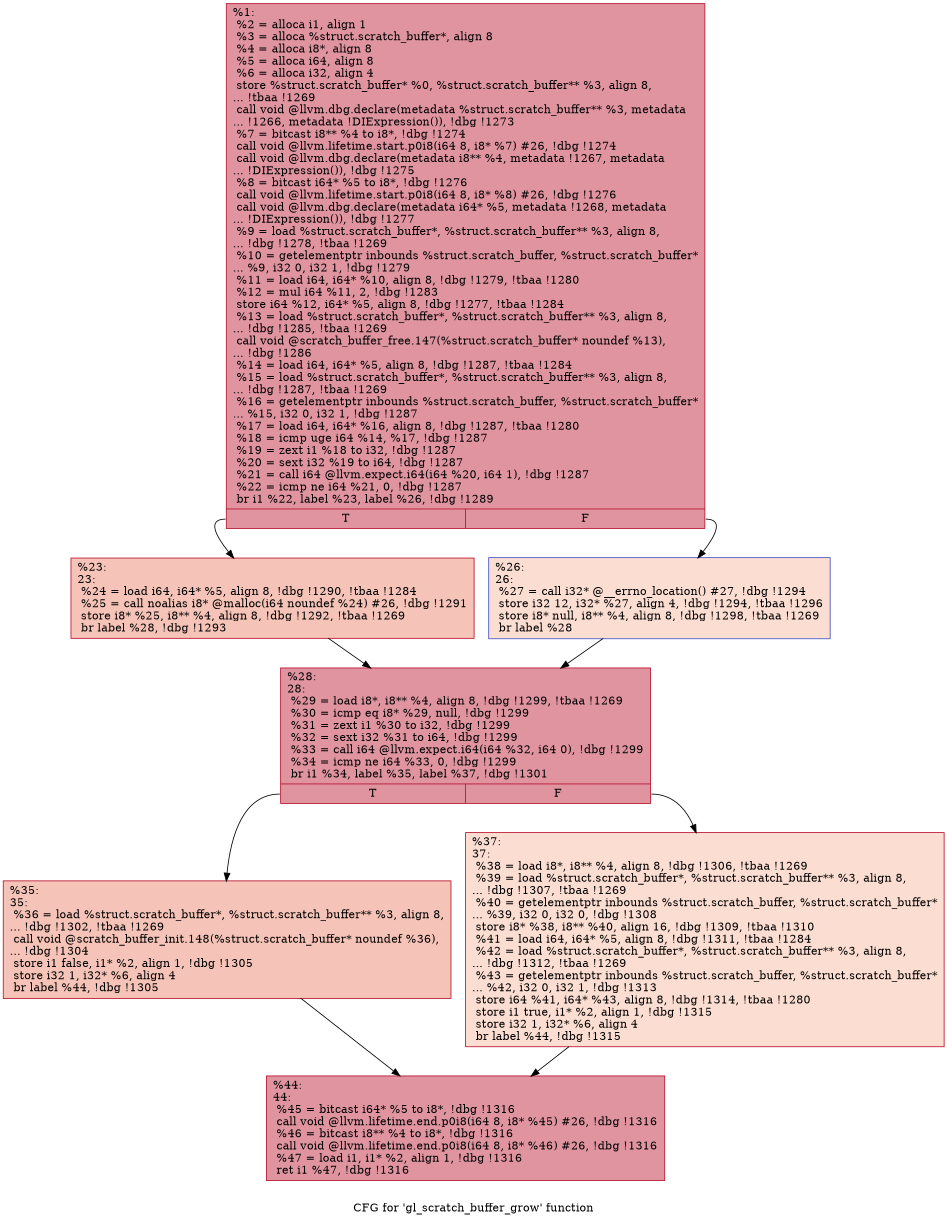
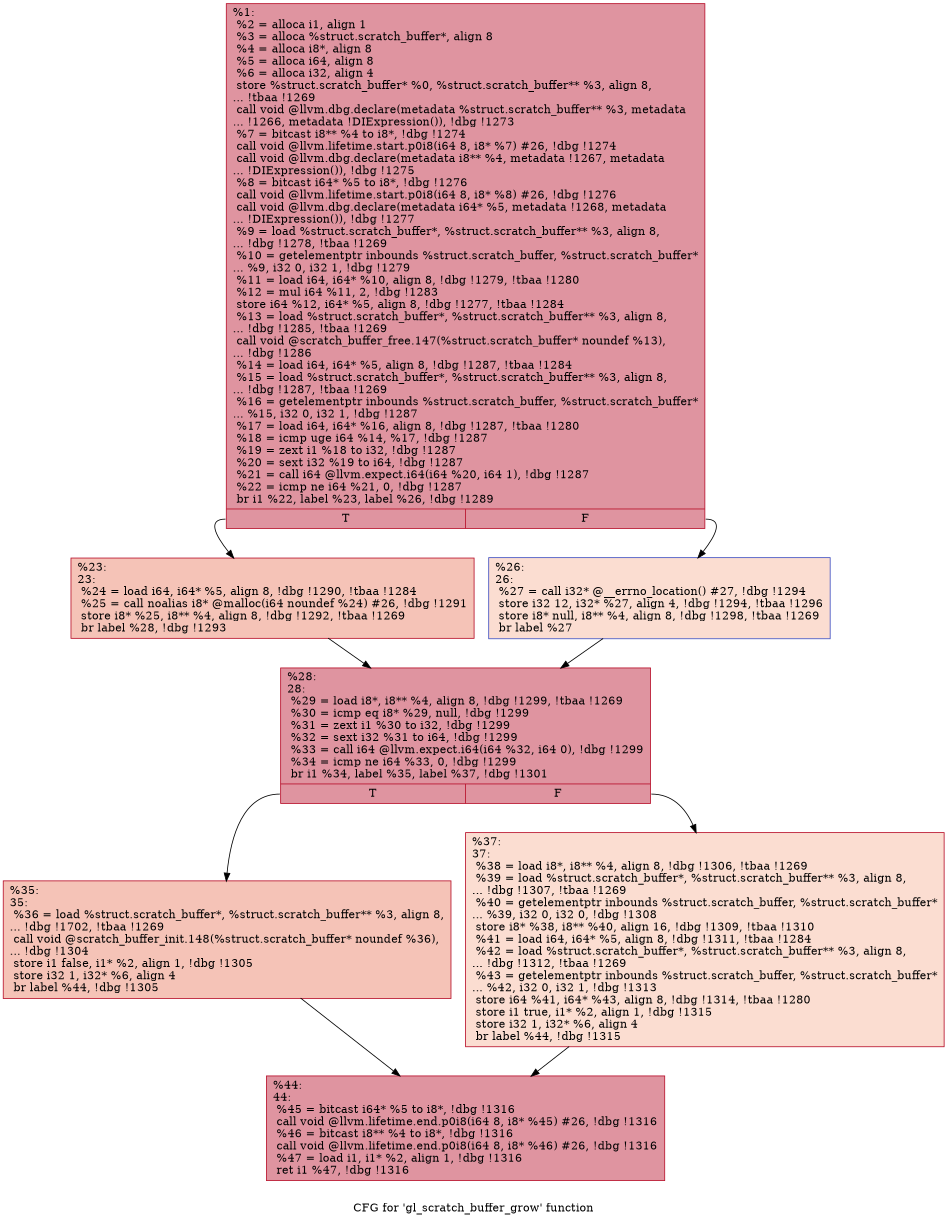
node "%26:": text "br label %28" -> "br label %27"
node "%35:": text "... !dbg !1302, !tbaa !1269" -> "... !dbg !1702, !tbaa !1269"
